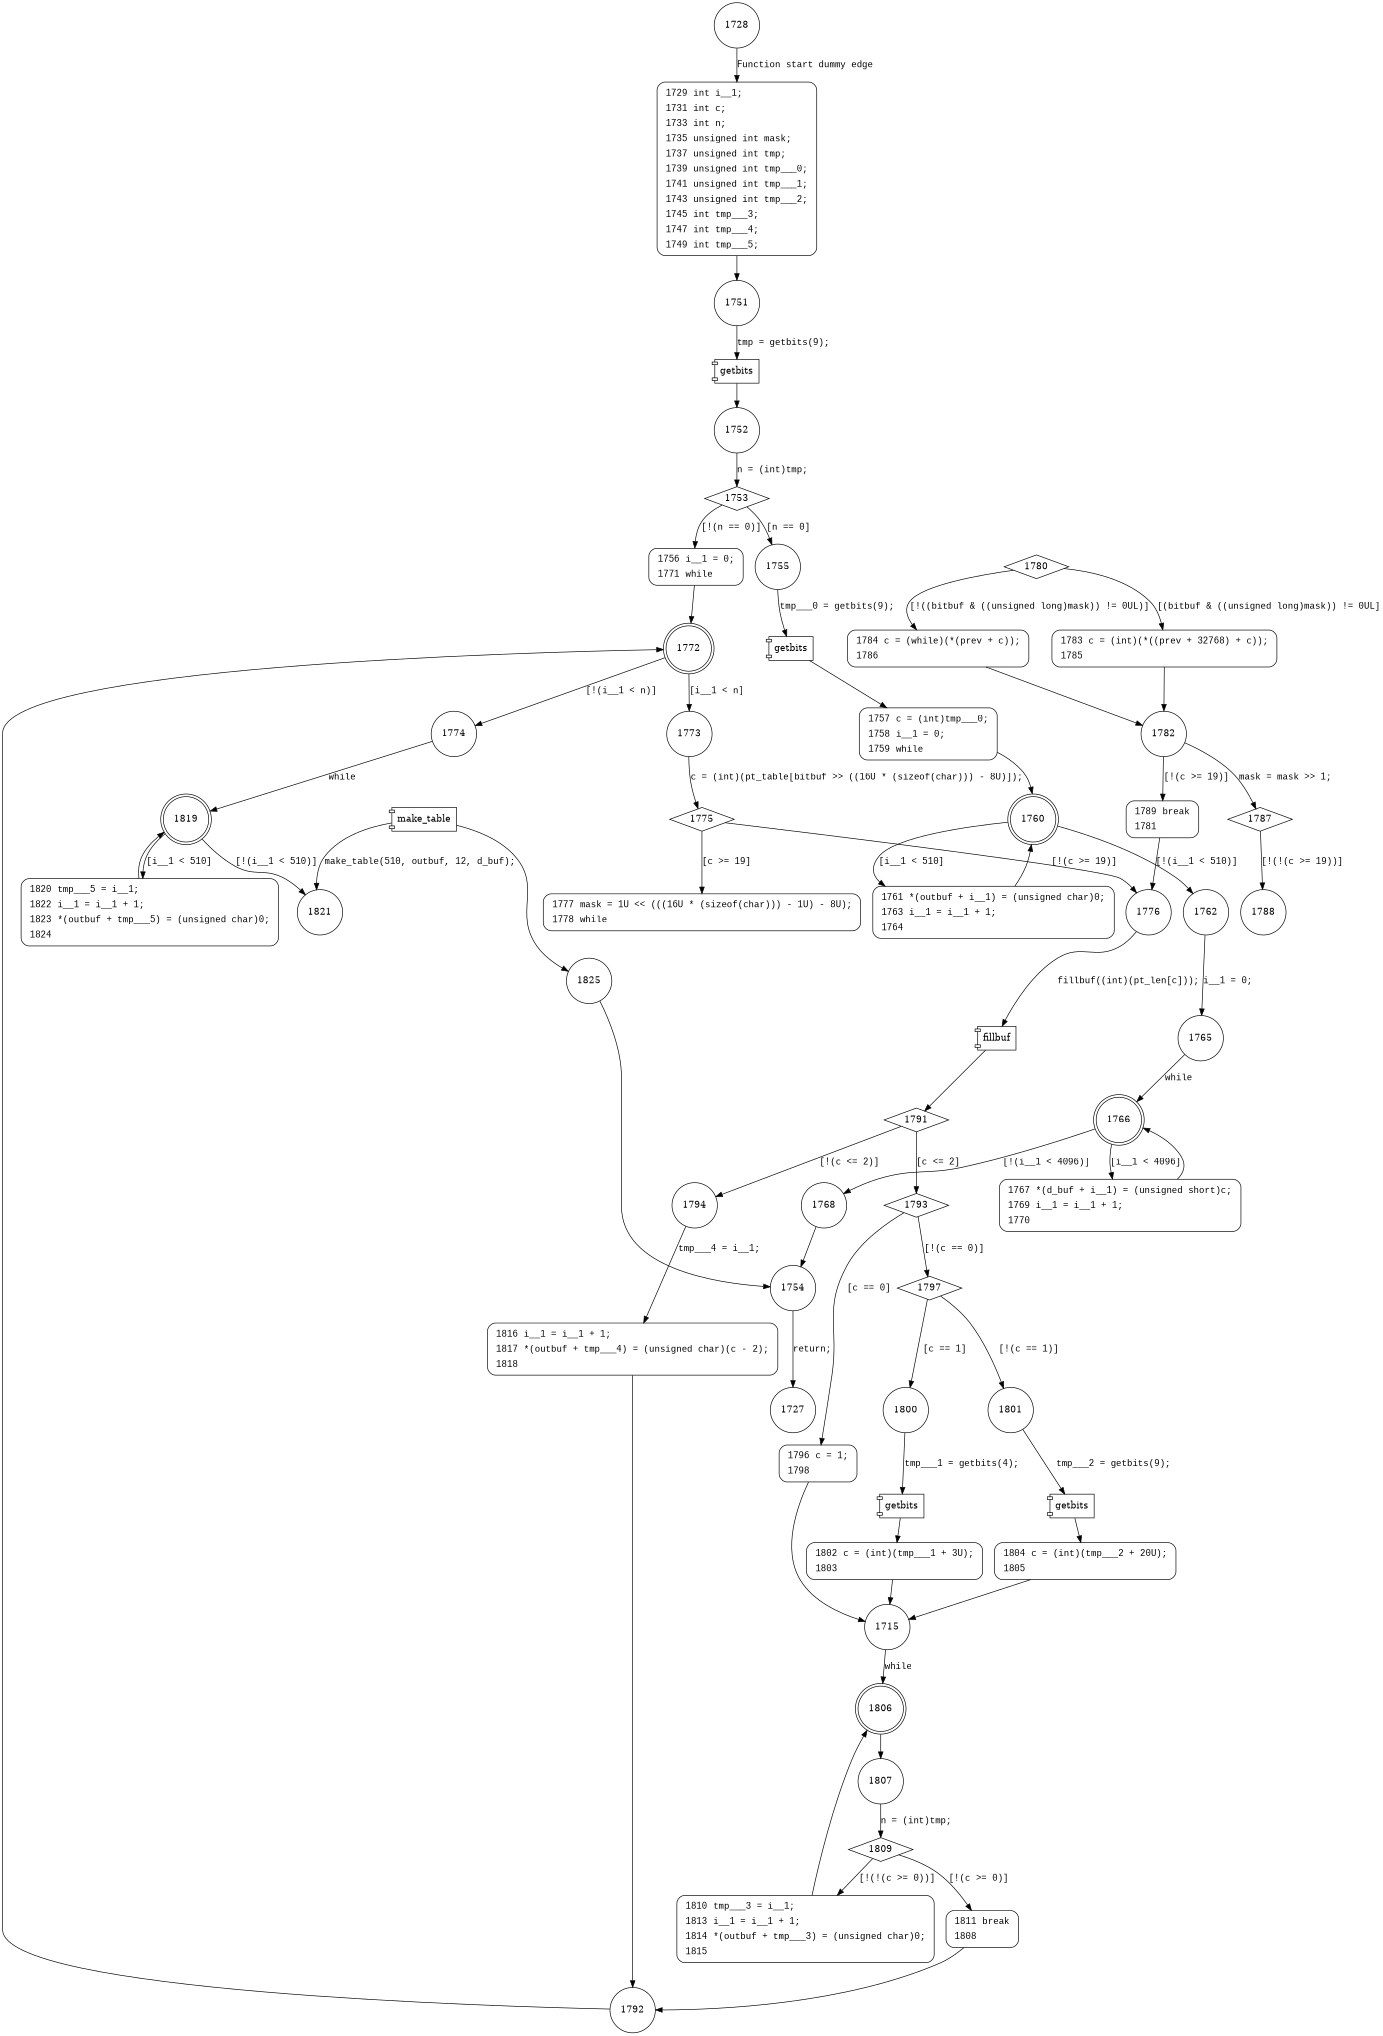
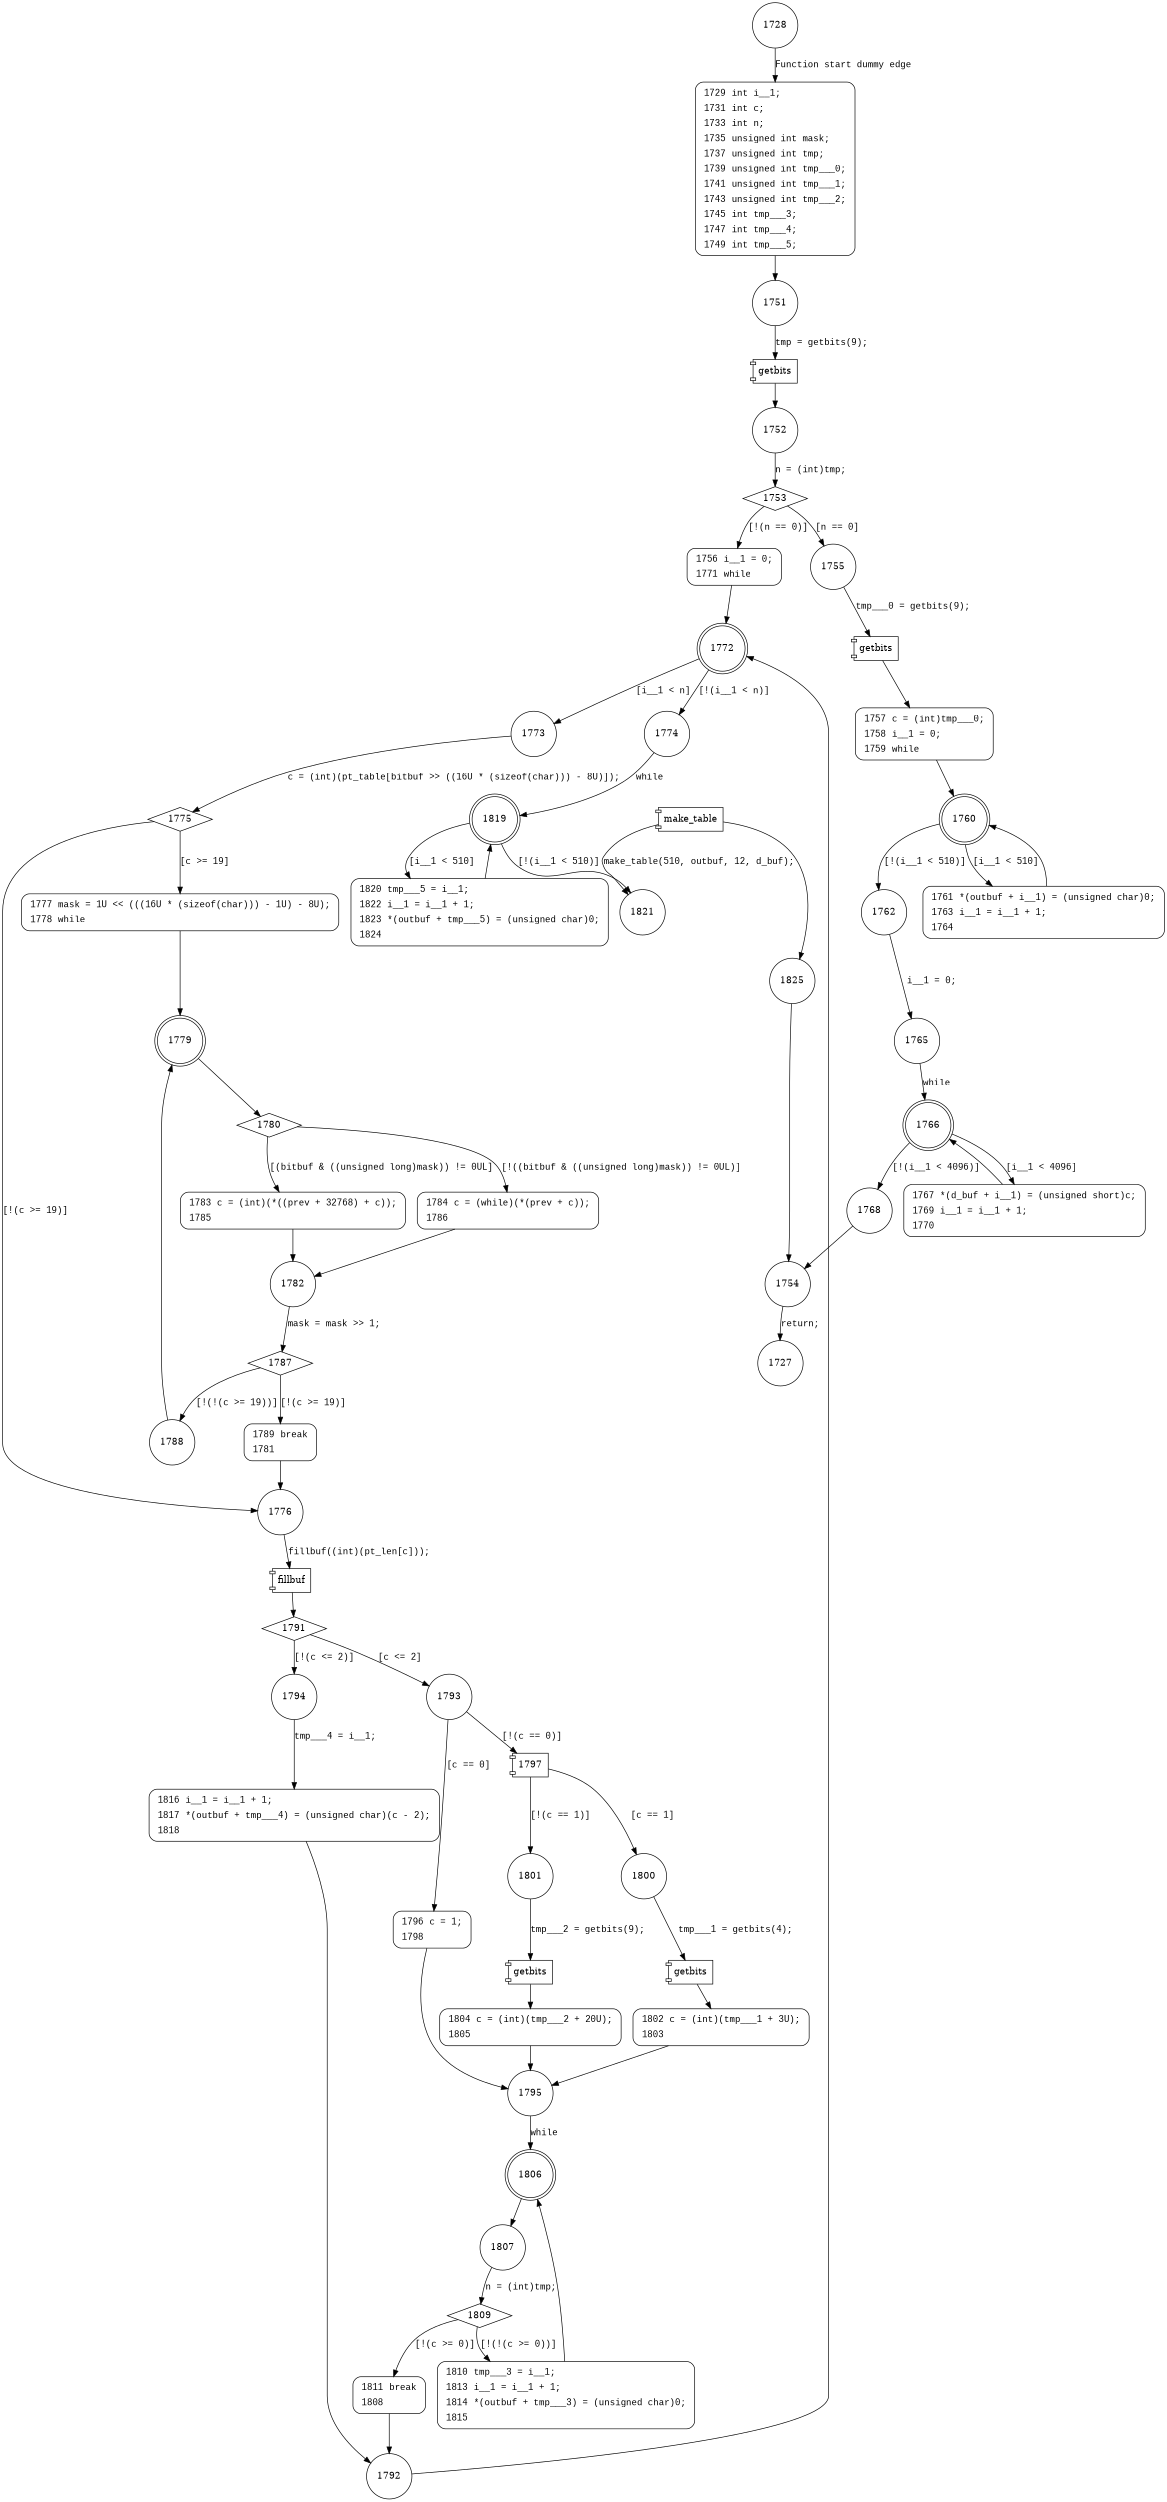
edge "1782" -> "1789": now "1787" -> "1789"
node "1779": added
node "1793": shape diamond -> circle
node "1797": shape diamond -> component
node "1715": label "1715" -> "1795"
